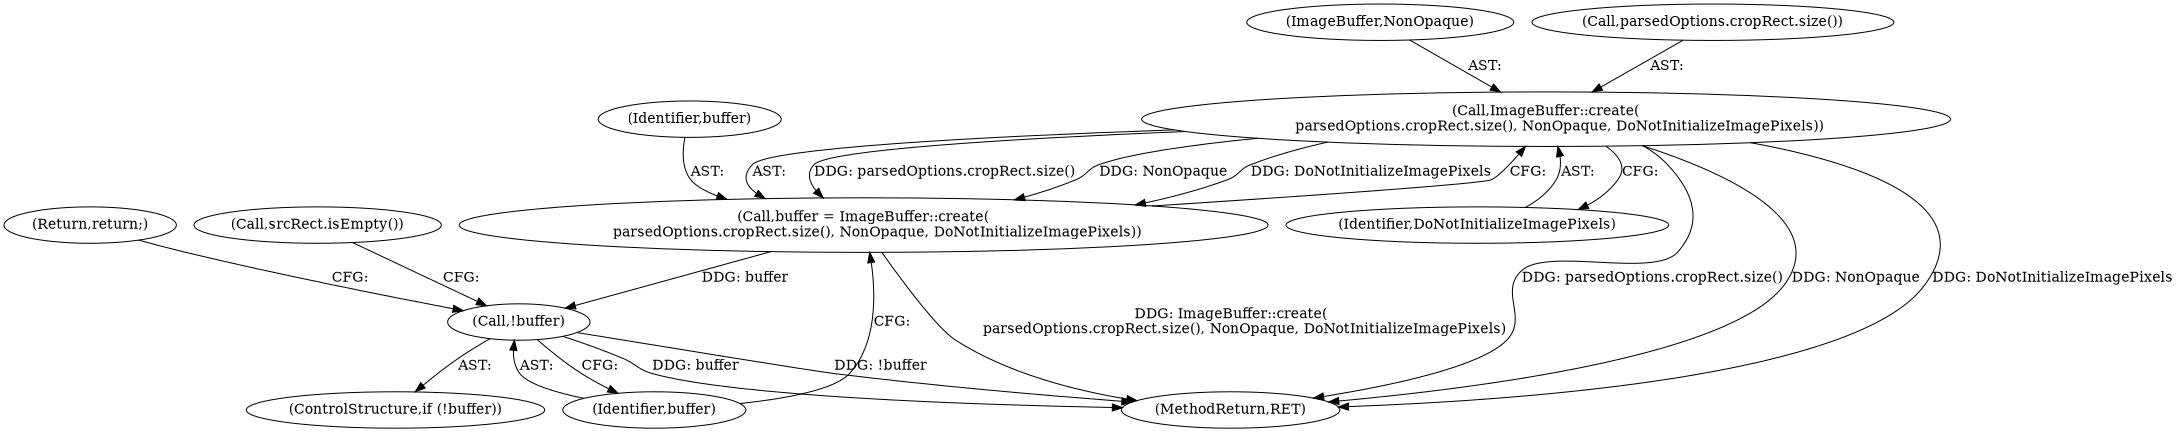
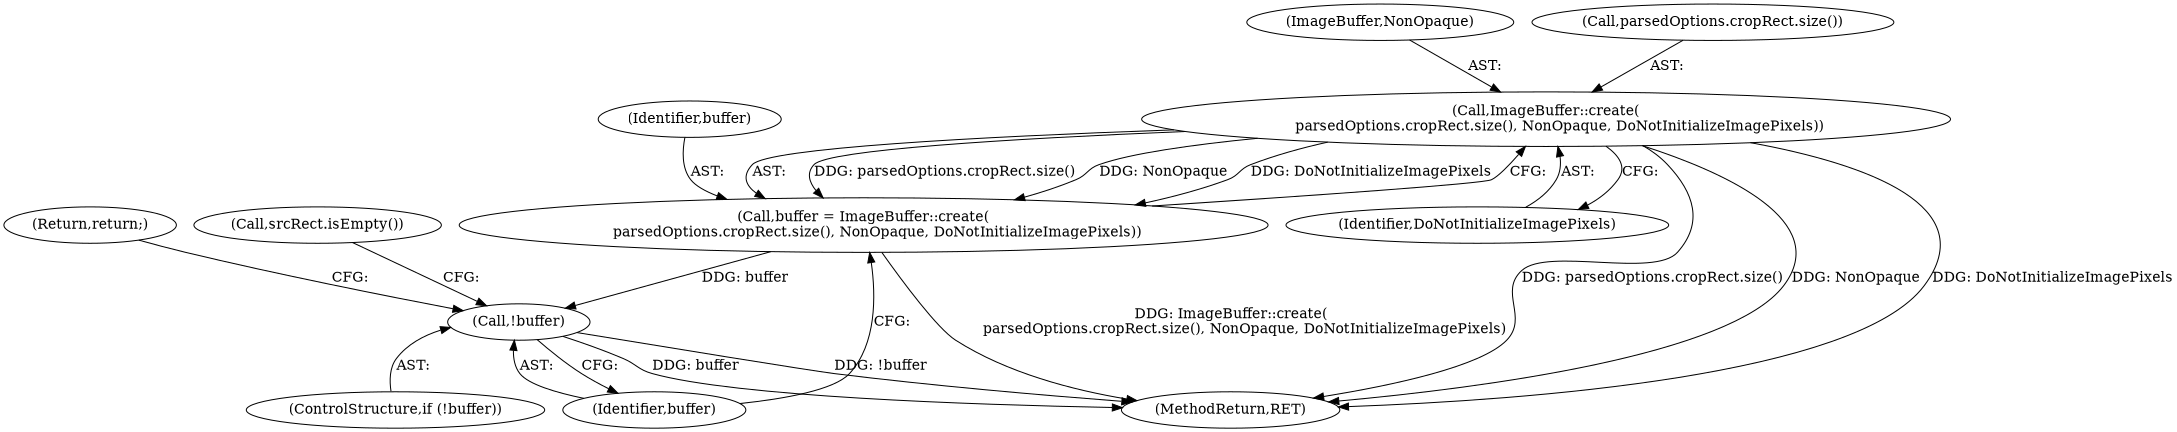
edge "(Call,!buffer)" -> "(ControlStructure,if (!buffer))": reversed
